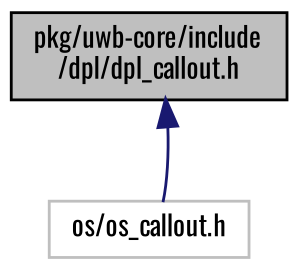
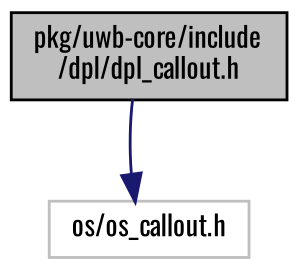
edge "os/os_callout.h" -> "pkg/uwb-core/include /dpl/dpl_callout.h": reversed
